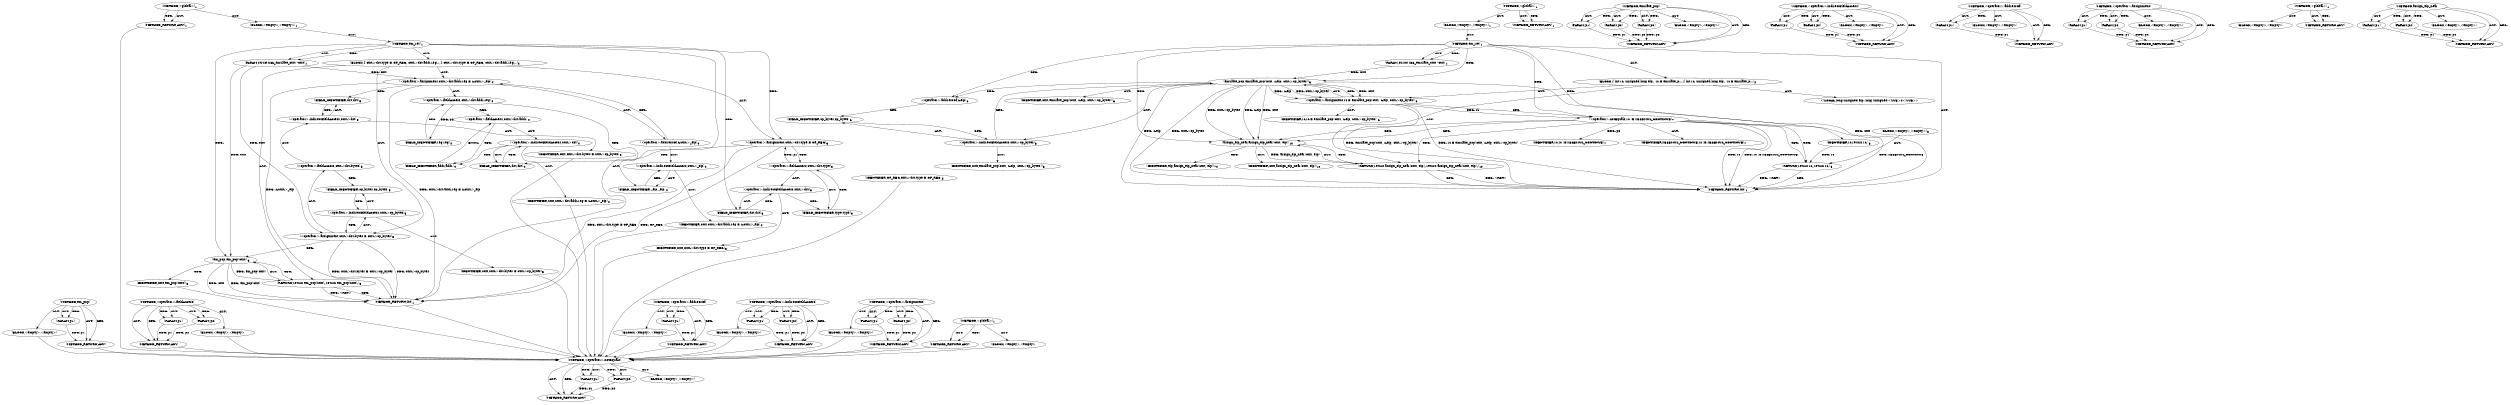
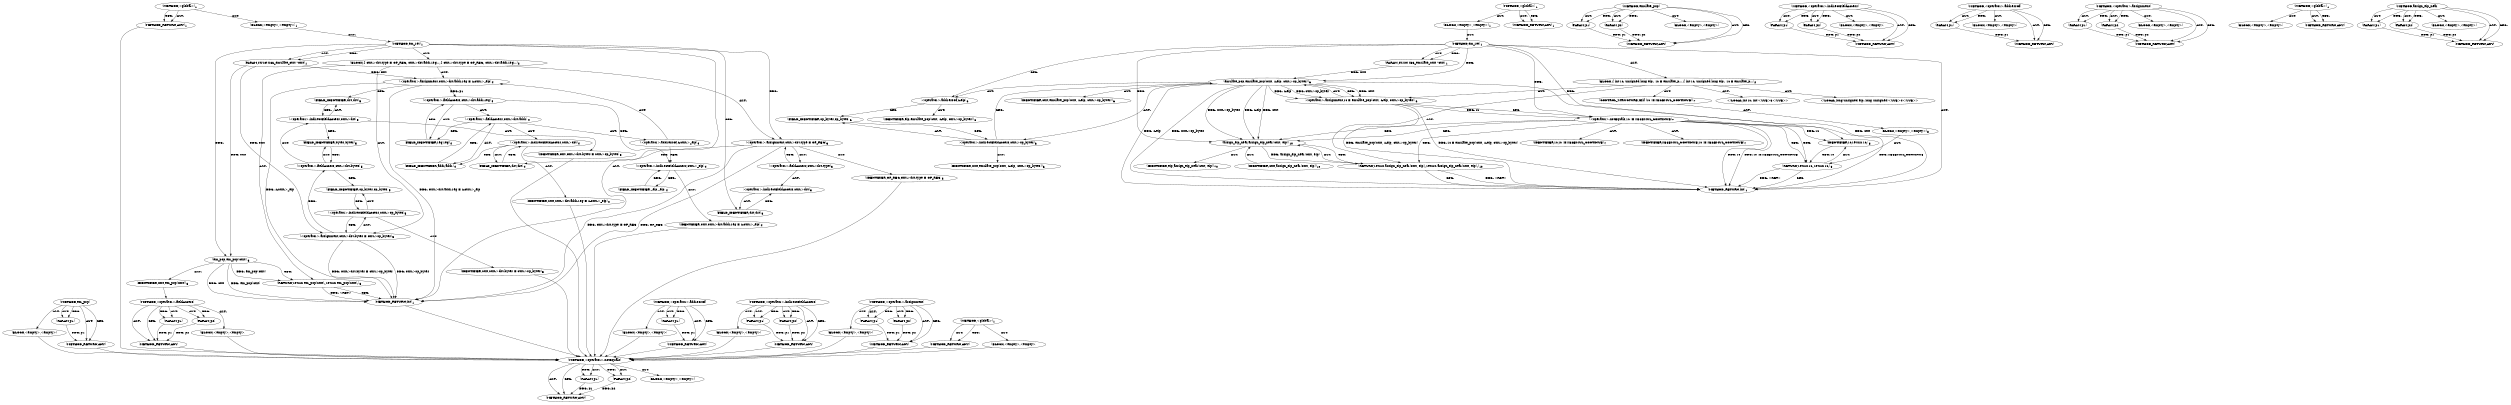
node "(PARAM,p3)": removed
edge "(<operator>.assignment,ctxt->dst.addr.reg = &ctxt->_eip)" -> "(<operator>.fieldAccess,ctxt->dst.addr.reg)": label "AST: " -> "DDG: p1"
edge "(emulate_pop,emulate_pop(ctxt, &eip, ctxt->op_bytes))" -> "(<operator>.addressOf,&eip)": label "DDG: " -> "AST: "
edge "(<operator>.assignment,ctxt->dst.addr.reg = &ctxt->_eip)" -> "(<operator>.addressOf,&ctxt->_eip)": now "(<operator>.fieldAccess,ctxt->dst.addr)" -> "(<operator>.addressOf,&ctxt->_eip)"
node "(CONTROL_STRUCTURE,IF,if (rc != X86EMUL_CONTINUE))": added
node "<(LOCAL,int rc: int)<SUB>3</SUB>>": added
edge "(<operator>.fieldAccess,ctxt->dst.addr.reg)" -> "(<operator>.fieldAccess,ctxt->dst.addr)": label "REG: " -> "AST: "
edge "(<operator>.addressOf,&ctxt->_eip)" -> "(<operator>.assignment,ctxt->dst.addr.reg = &ctxt->_eip)": label "CFG: " -> "AST: "
edge "(<operator>.fieldAccess,ctxt->dst.addr.reg)" -> "(FIELD_IDENTIFIER,reg,reg)": label "DDG: p2" -> "AST: "
node "(IDENTIFIER,eip,emulate_pop(ctxt, &eip, ctxt->op_bytes))": added
node "(IDENTIFIER,rc,rc = emulate_pop(ctxt, &eip, ctxt->op_bytes))": removed
edge "(<operator>.fieldAccess,ctxt->dst.addr.reg)" -> "(FIELD_IDENTIFIER,_eip,_eip)": now "(<operator>.fieldAccess,ctxt->dst.addr.reg)" -> "(<operator>.indirectFieldAccess,ctxt->_eip)"
edge "(<operator>.notEquals,rc != X86EMUL_CONTINUE)" -> "(IDENTIFIER,rc,return rc;)": added, label "DDG: rc"
edge "(<operator>.fieldAccess,ctxt->dst.addr)" -> "(FIELD_IDENTIFIER,reg,reg)": added, label "CFG:"
edge "(<operator>.notEquals,rc != X86EMUL_CONTINUE)" -> "(IDENTIFIER,rc,rc != X86EMUL_CONTINUE)": label "DDG: p3" -> "AST: "
node "(FIELD_IDENTIFIER,bytes,bytes)": added
edge "(FIELD_IDENTIFIER,addr,addr)" -> "(<operator>.fieldAccess,ctxt->dst.addr)": label "EMUL: " -> "CFG: "
edge "(<operator>.fieldAccess,ctxt->dst.addr)" -> "(FIELD_IDENTIFIER,addr,addr)": label "CFG: " -> "AST: "
edge "(<operator>.addressOf,&ctxt->_eip)" -> "(<operator>.indirectFieldAccess,ctxt->_eip)": label "AST: " -> "REG: "
edge "(<operator>.fieldAccess,ctxt->dst.type)" -> "(<operator>.assignment,ctxt->dst.type = OP_REG)": label "DDG: p1" -> "CFG: "
edge "(<operator>.assignment,ctxt->dst.type = OP_REG)" -> "(<operator>.fieldAccess,ctxt->dst.type)": label "CFG: " -> "AST: "
edge "(assign_eip_near,assign_eip_near(ctxt, eip))" -> "(IDENTIFIER,eip,assign_eip_near(ctxt, eip))": label "CFG: " -> "AST: "
edge "(assign_eip_near,assign_eip_near(ctxt, eip))" -> "(IDENTIFIER,ctxt,assign_eip_near(ctxt, eip))": reversed
edge "(IDENTIFIER,rc,return rc;)" -> "(RETURN,return rc;,return rc;)": label "DDG: rc" -> "CFG: rc"
edge "(RETURN,return rc;,return rc;)" -> "(IDENTIFIER,rc,return rc;)": added, label "AST:"
edge "(<operator>.assignment,ctxt->dst.type = OP_REG)" -> "(IDENTIFIER,OP_REG,ctxt->dst.type = OP_REG)": added, label "AST:"
edge "(FIELD_IDENTIFIER,_eip,_eip)" -> "(<operator>.indirectFieldAccess,ctxt->_eip)": label "CFG: " -> "CDG: "
edge "(<operator>.indirectFieldAccess,ctxt->_eip)" -> "(FIELD_IDENTIFIER,_eip,_eip)": label "AST: " -> "CFG: "
edge "(<operator>.assignment,ctxt->dst.bytes = ctxt->op_bytes)" -> "(<operator>.fieldAccess,ctxt->dst.bytes)": label "AST: " -> "DDG: "
node "(FIELD_IDENTIFIER,type,type)": removed
edge "(<operator>.assignment,ctxt->dst.bytes = ctxt->op_bytes)" -> "(em_pop,em_pop(ctxt))": removed, label "CFG:"
node "(IDENTIFIER,ctxt,ctxt->dst.type = OP_REG)": removed
edge "(em_pop,em_pop(ctxt))" -> "(IDENTIFIER,ctxt,em_pop(ctxt))": label "CDG: " -> "AST: "
edge "(RETURN,return em_pop(ctxt);,return em_pop(ctxt);)" -> "(em_pop,em_pop(ctxt))": removed, label "AST:"
edge "(IDENTIFIER,ctxt,em_pop(ctxt))" -> "(METHOD,<operator>.notEquals)": now "(IDENTIFIER,ctxt,em_pop(ctxt))" -> "(METHOD,<operator>.fieldAccess)"
